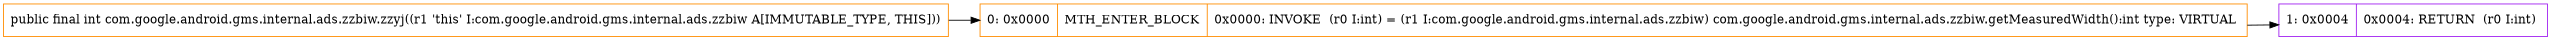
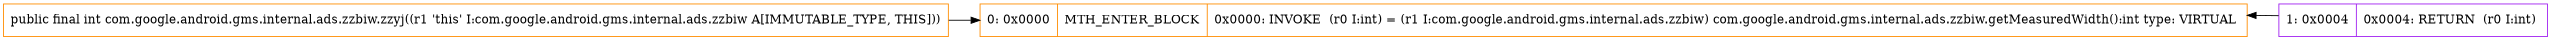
edge "0: 0x0000" -> "1: 0x0004": reversed
